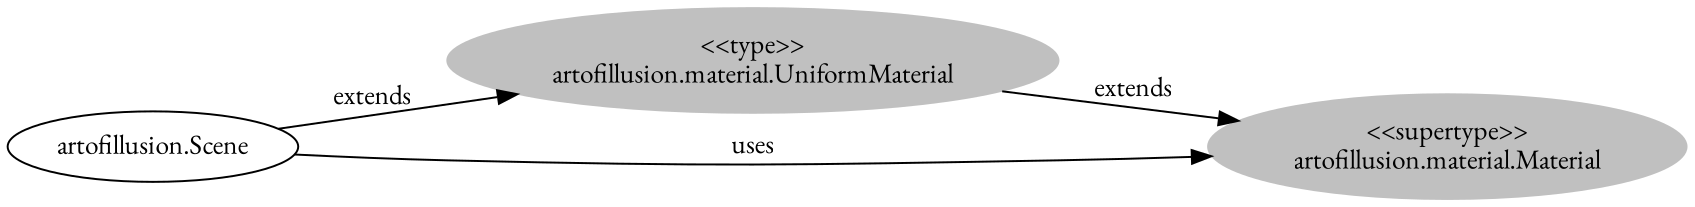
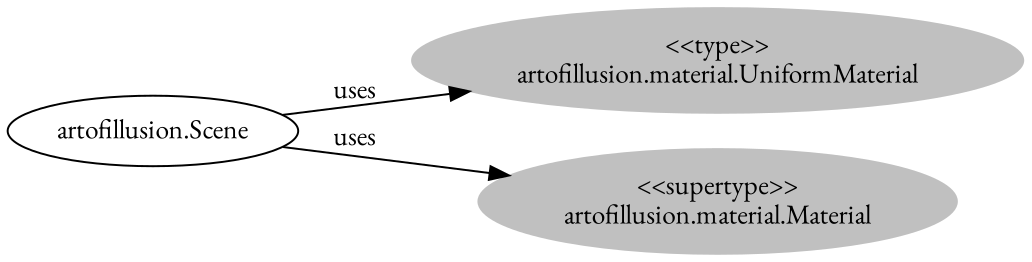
edge "artofillusion.Scene" -> "<<type>> artofillusion.material.UniformMaterial": label "extends" -> "uses"
edge "<<type>> artofillusion.material.UniformMaterial" -> "<<supertype>> artofillusion.material.Material": removed, label "extends"
